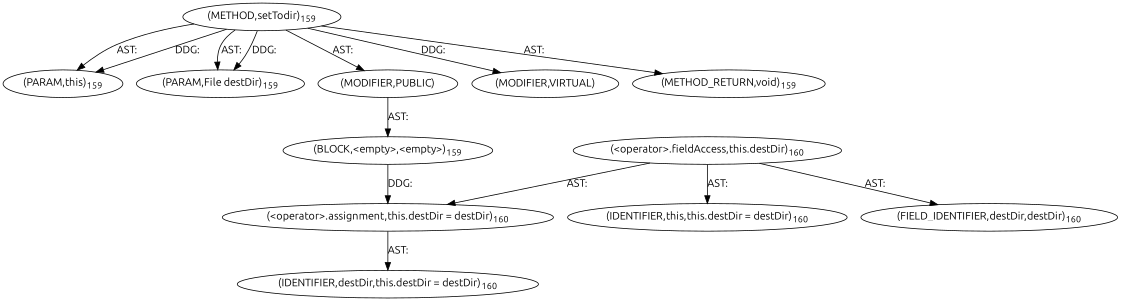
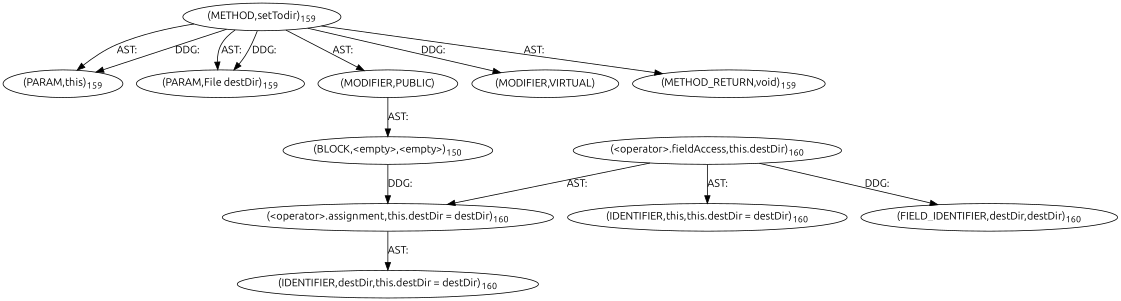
node "(BLOCK,<empty>,<empty>)": text "159" -> "150"
edge "(<operator>.fieldAccess,this.destDir)" -> "(FIELD_IDENTIFIER,destDir,destDir)": label "AST: " -> "DDG: "
